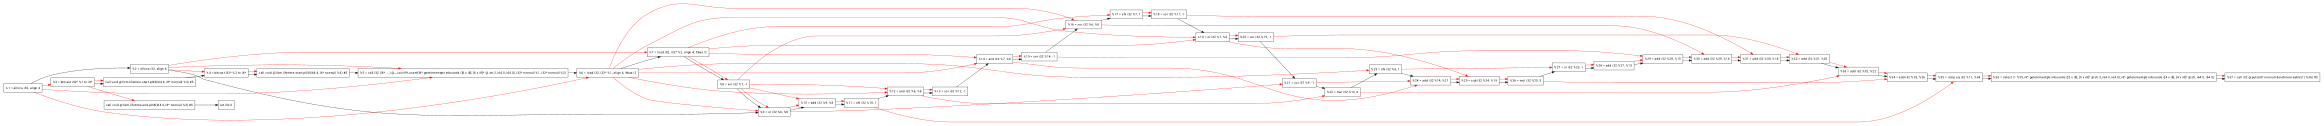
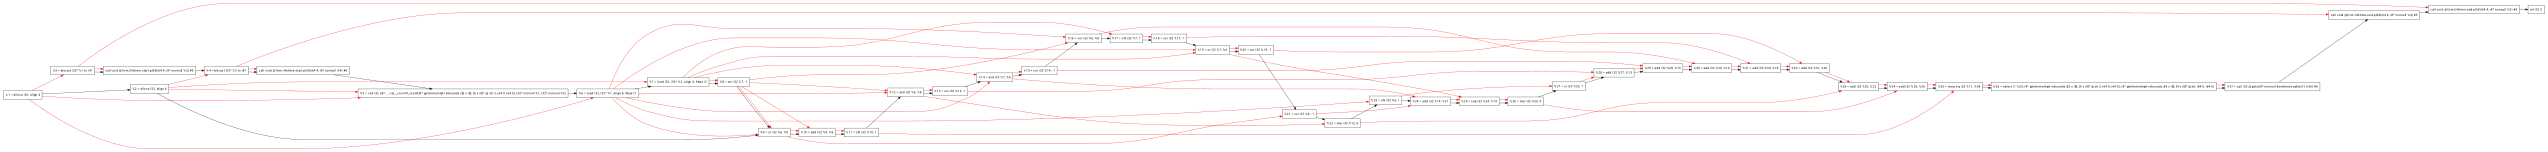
node "call void @llvm.lifetime.end.p0i8(i64 4, i8* nonnull %4) #5": added
edge "%13 = xor i32 %12, -1" -> "%28 = add i32 %27, %13": added
